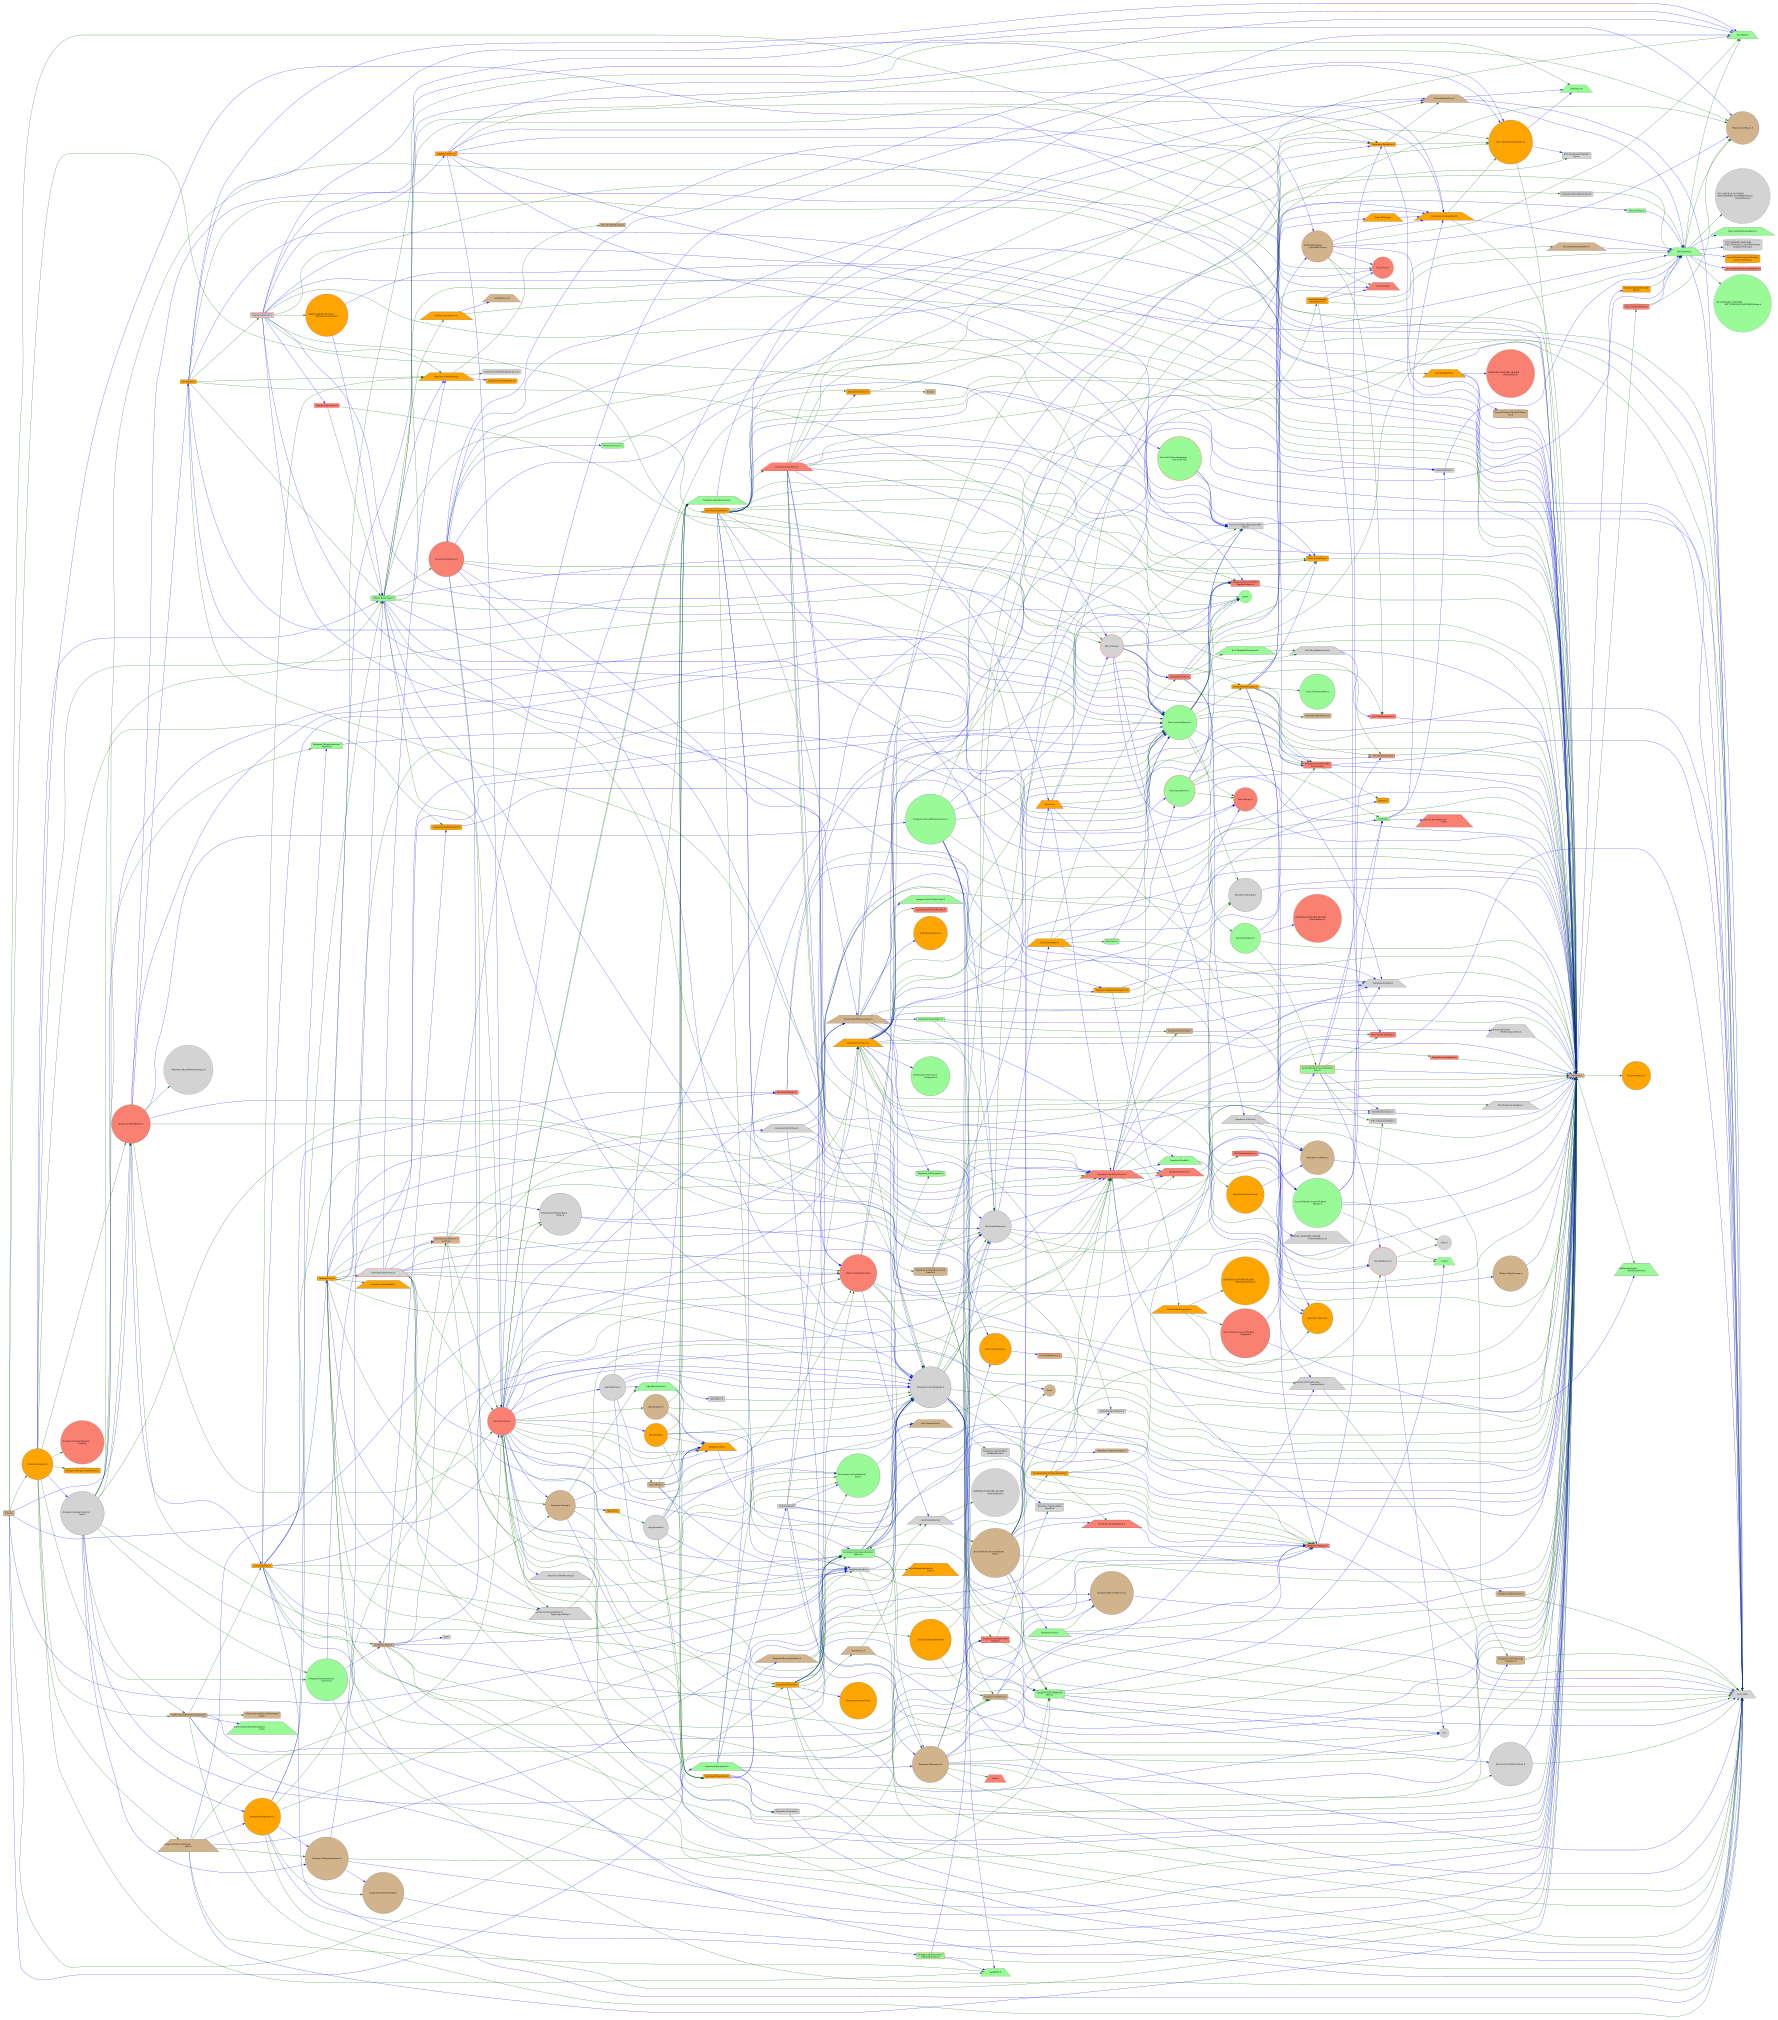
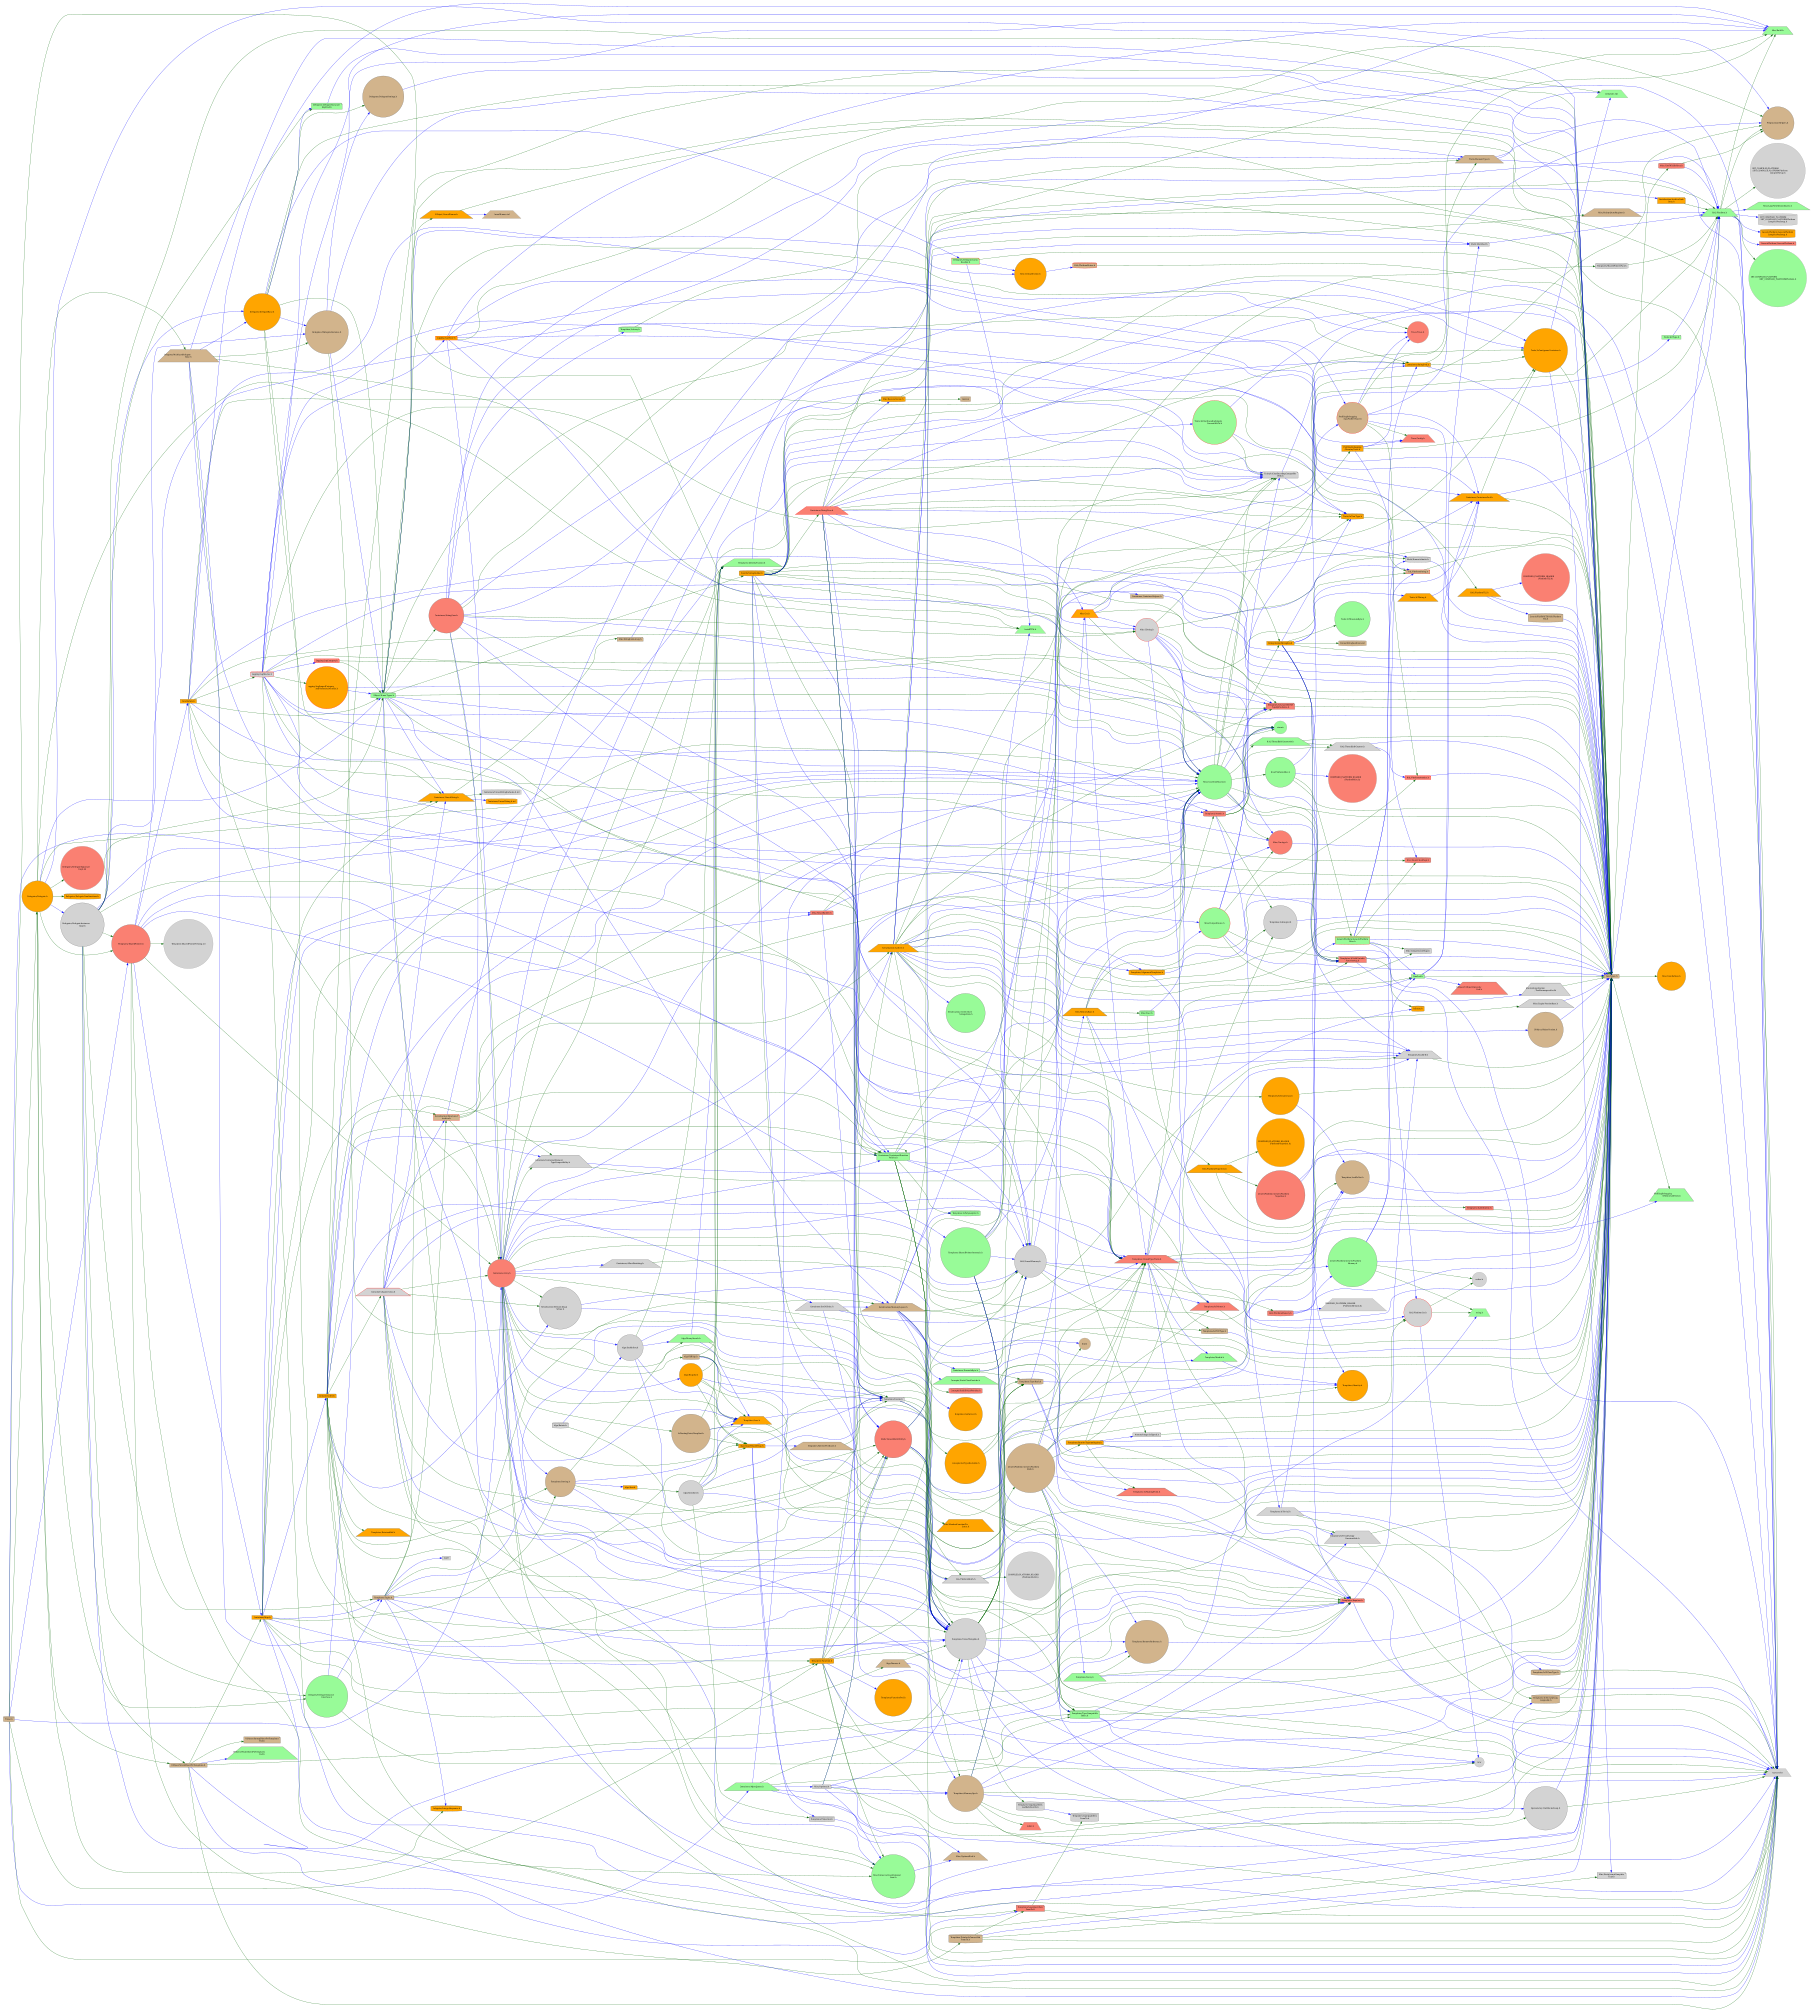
edge "Logging/LogMacros.h" -> "Misc/AssertionMacros.h": added
edge "Algo/StableSort.h" -> "Algo/Rotate.h": reversed
node "Algo/HeapSort.h": label "Algo/HeapSort.h" -> "IsFloatingPoint/HeapSort.h"
edge "Templates/MemoryOps.h" -> "CoreTypes.h": removed
node "Delegates/DelegateAccess UObjectHierarchy.h": label "Delegates/DelegateAccess UObjectHierarchy.h" -> "Delegates/DelegateAccess Handler.h"
